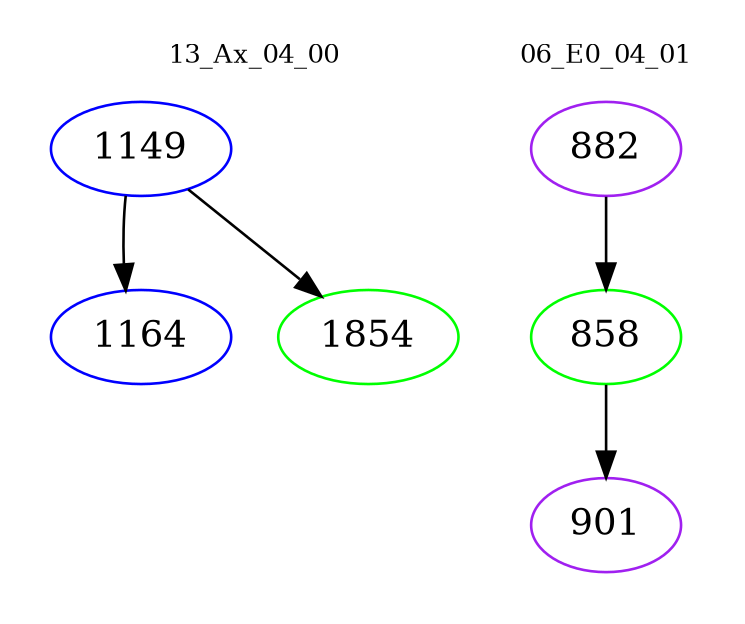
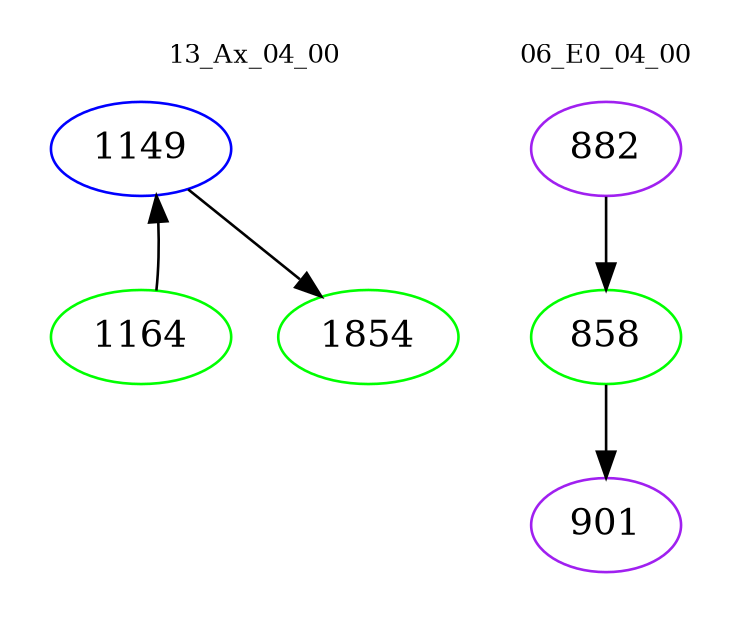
cluster "06_E0_04_01": label "06_E0_04_01" -> "06_E0_04_00"
edge "1149" -> "1164": reversed
node "1164": color blue -> green
